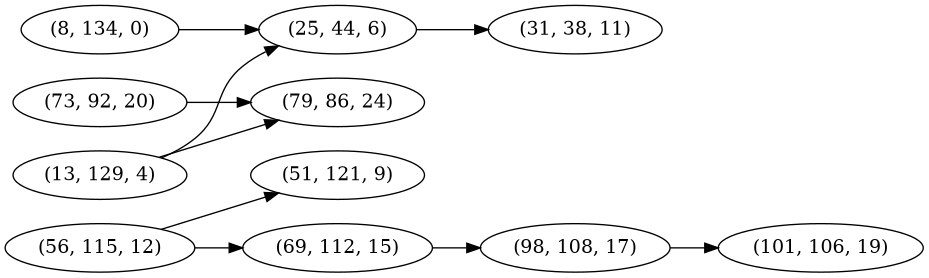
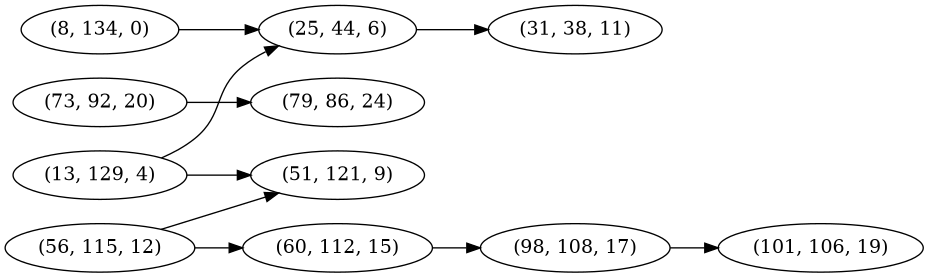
edge "(13, 129, 4)" -> "(79, 86, 24)": now "(13, 129, 4)" -> "(51, 121, 9)"
node "(69, 112, 15)": label "(69, 112, 15)" -> "(60, 112, 15)"
